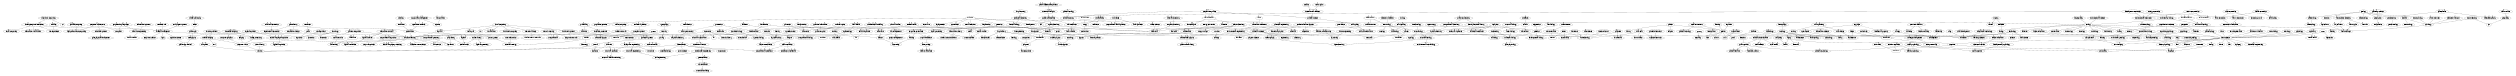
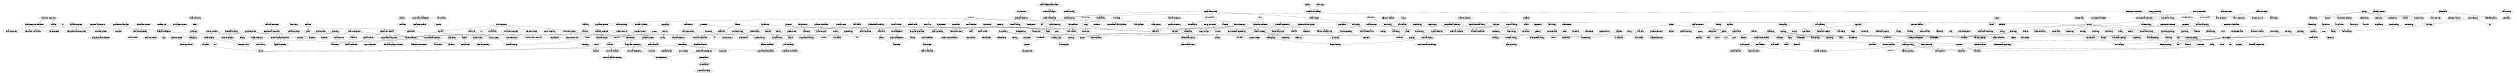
node "antennas": label "antennas" -> "access"
